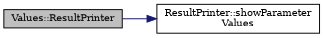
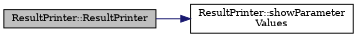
node "Values::ResultPrinter": label "Values::ResultPrinter" -> "ResultPrinter::ResultPrinter"
